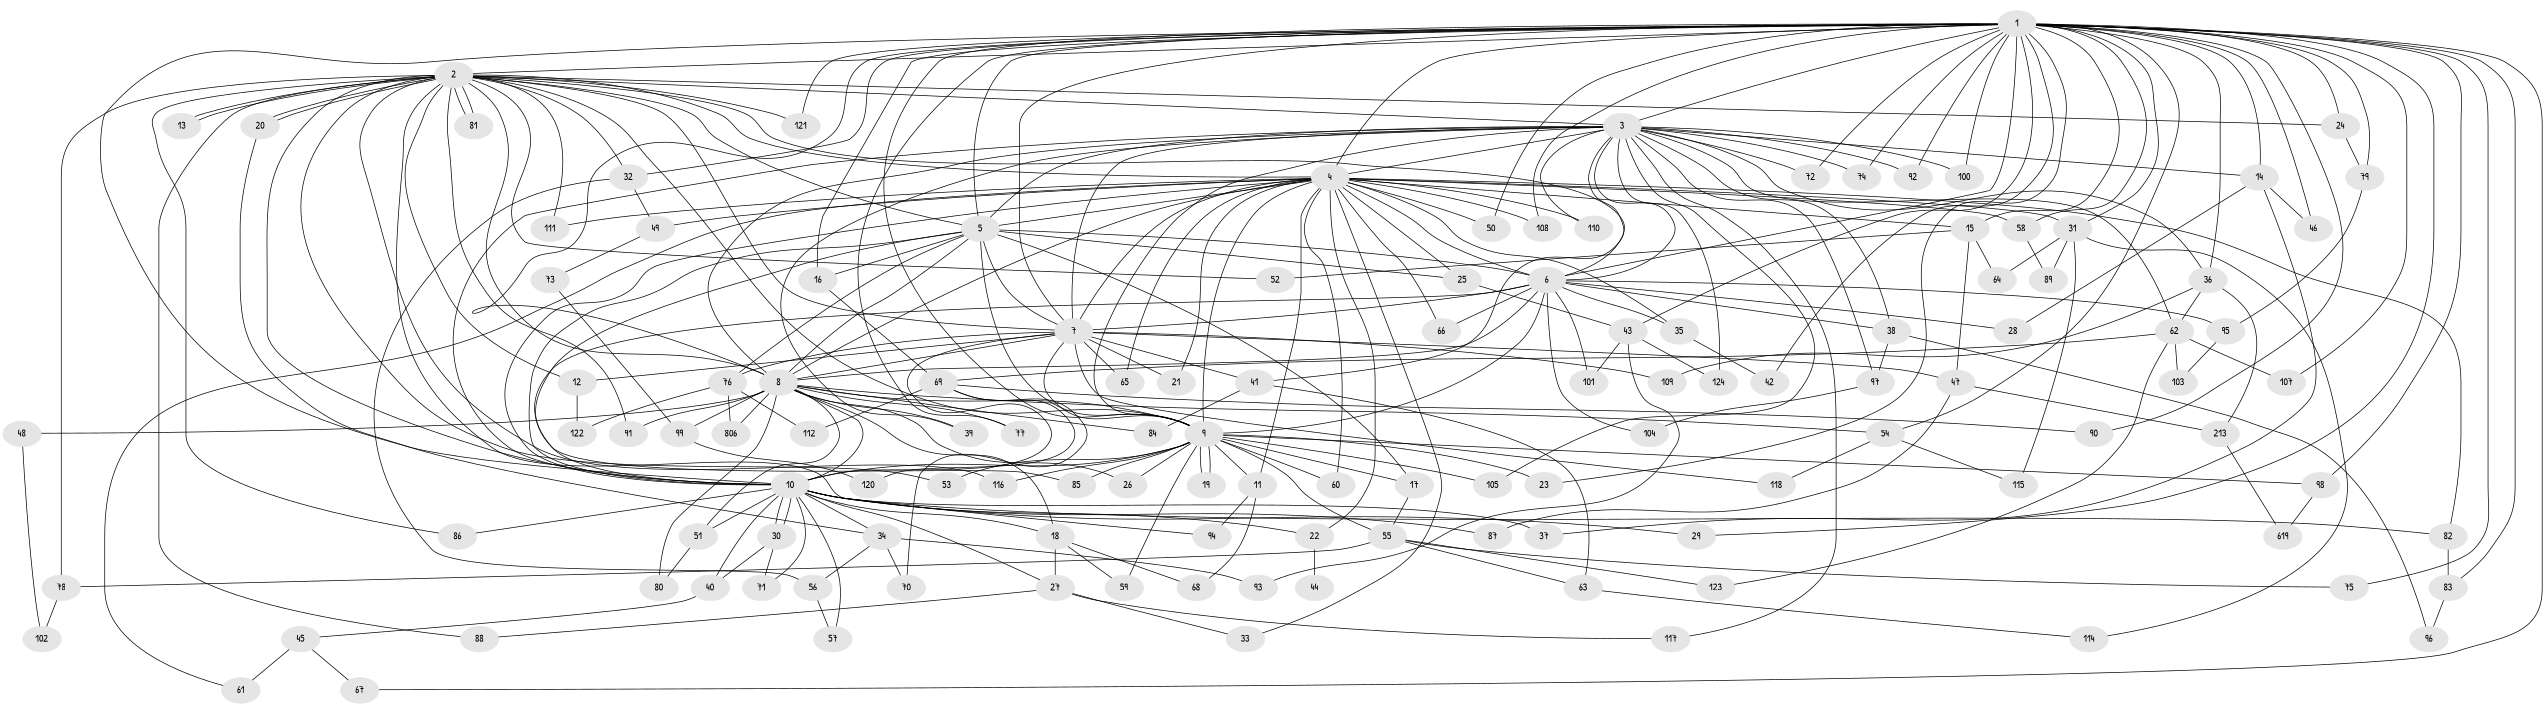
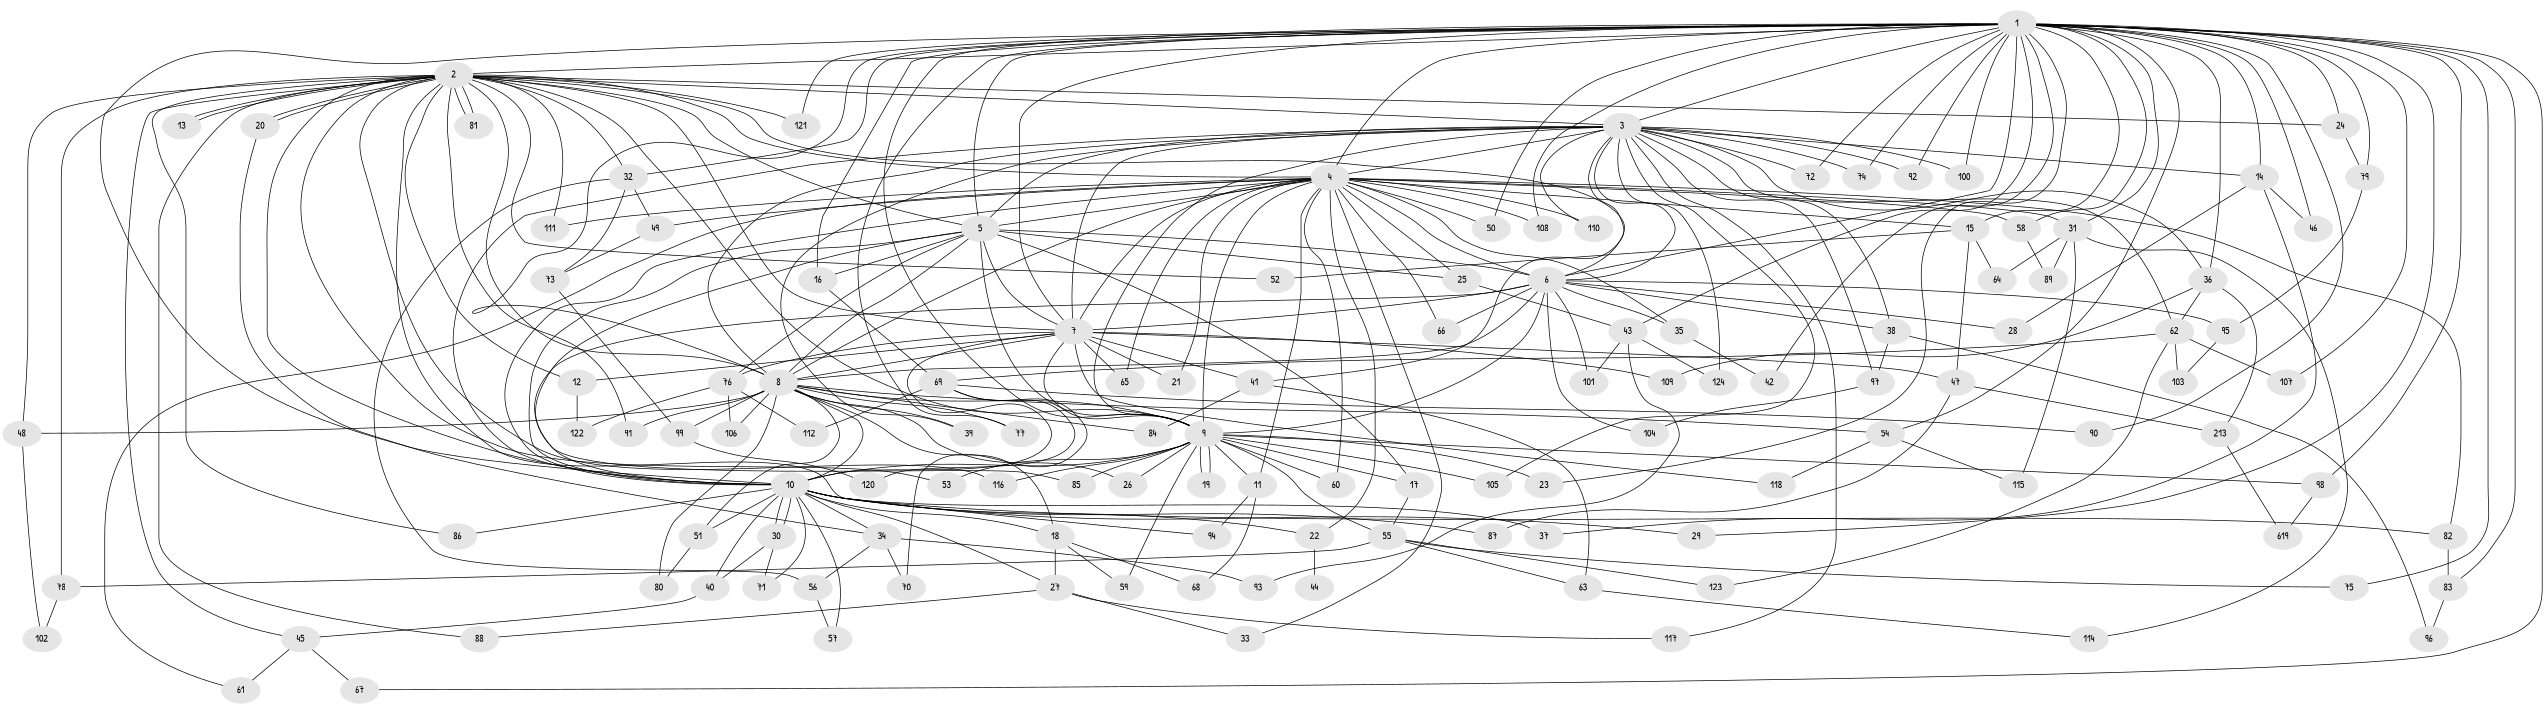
edge "2" -- "48": added
edge "32" -- "73": added
edge "2" -- "45": added
node "806": label "806" -> "106"
